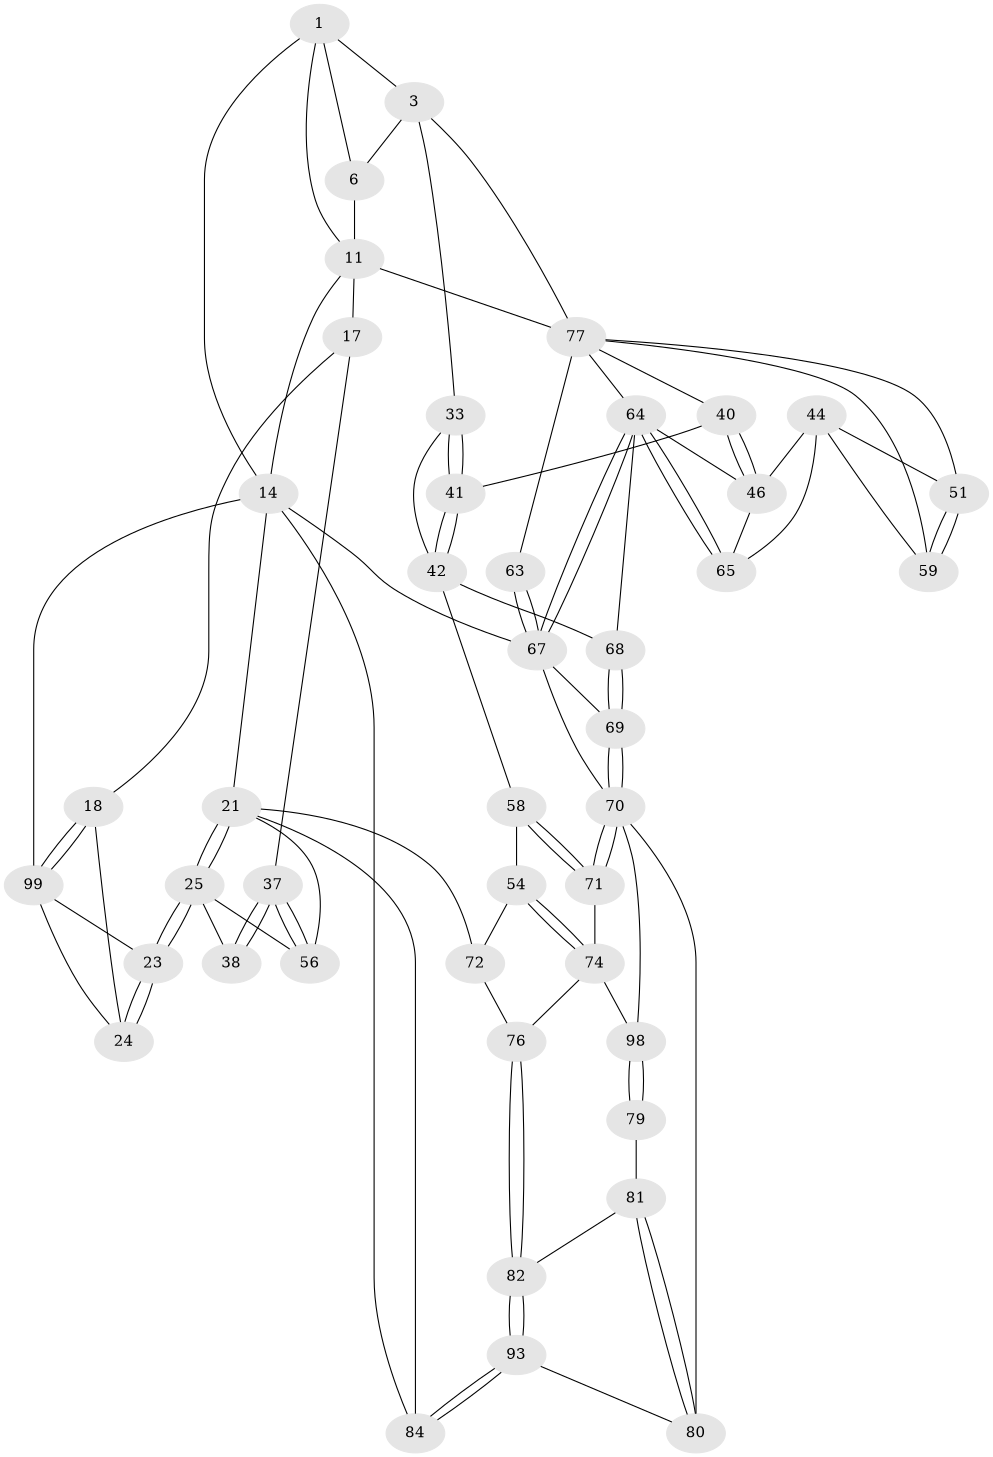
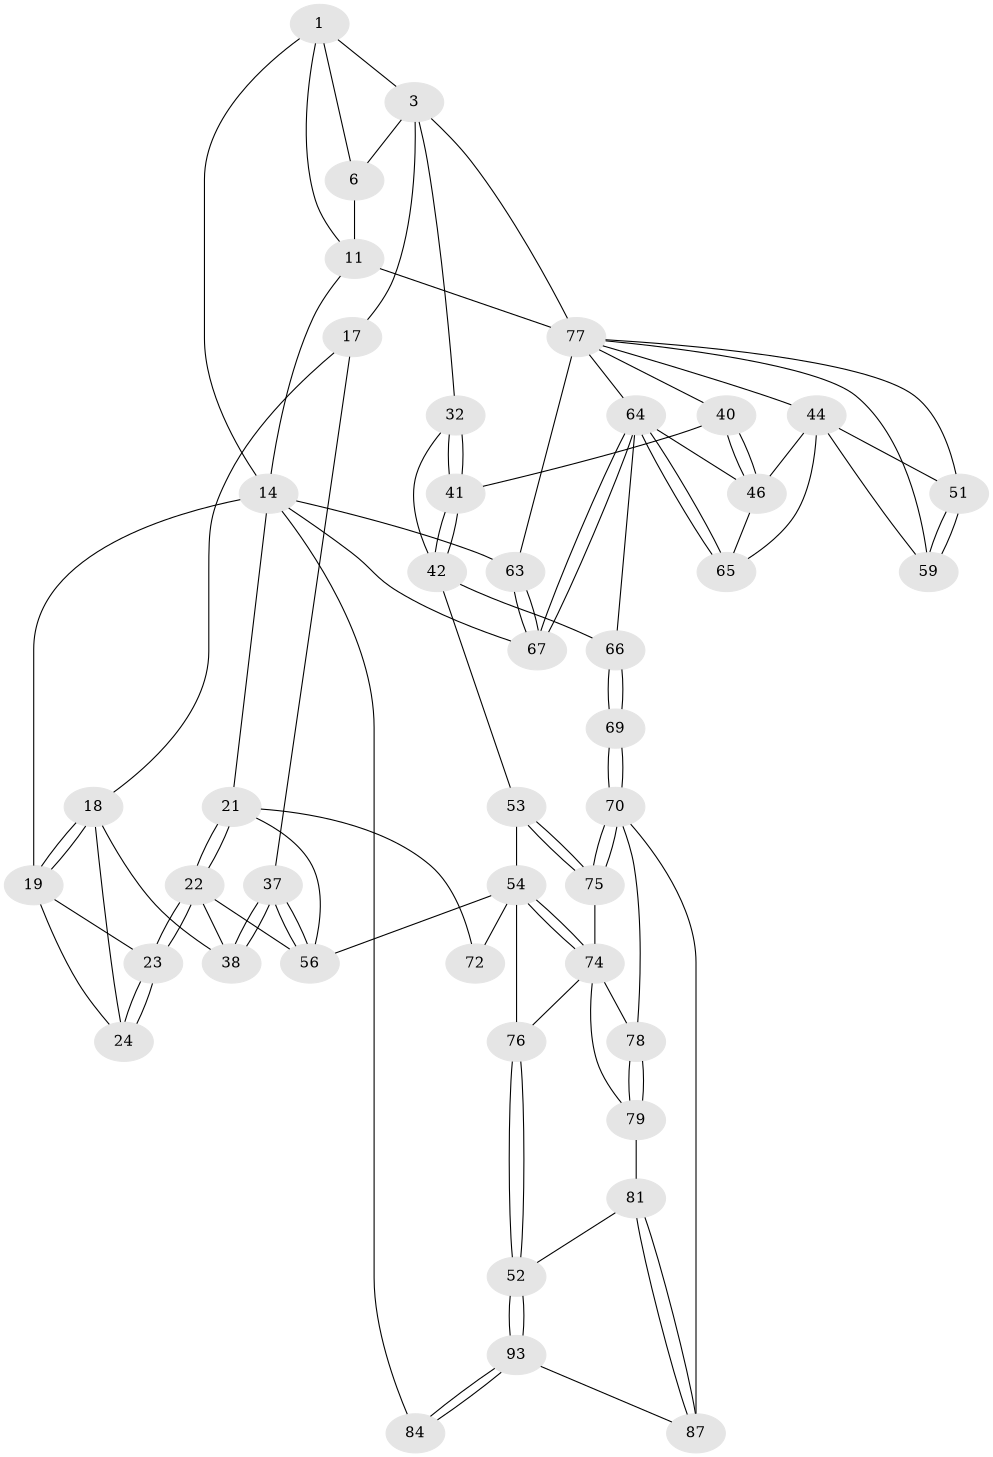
edge "11" -- "17": now "3" -- "17"
edge "77" -- "44": added
node "33": label "33" -> "32"
edge "14" -- "63": added
node "68": label "68" -> "66"
edge "67" -- "69": removed
edge "67" -- "70": removed
node "58": label "58" -> "53"
node "99": label "99" -> "19"
node "25": label "25" -> "22"
node "71": label "71" -> "75"
edge "18" -- "38": added
edge "54" -- "56": added
edge "72" -- "76": now "54" -- "76"
node "98": label "98" -> "78"
edge "74" -- "79": added
edge "21" -- "84": removed
node "82": label "82" -> "52"
node "80": label "80" -> "87"
